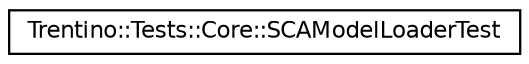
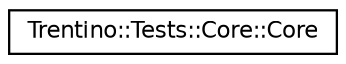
node "Trentino::Tests::Core::SCAModelLoaderTest": label "Trentino::Tests::Core::SCAModelLoaderTest" -> "Trentino::Tests::Core::Core"
